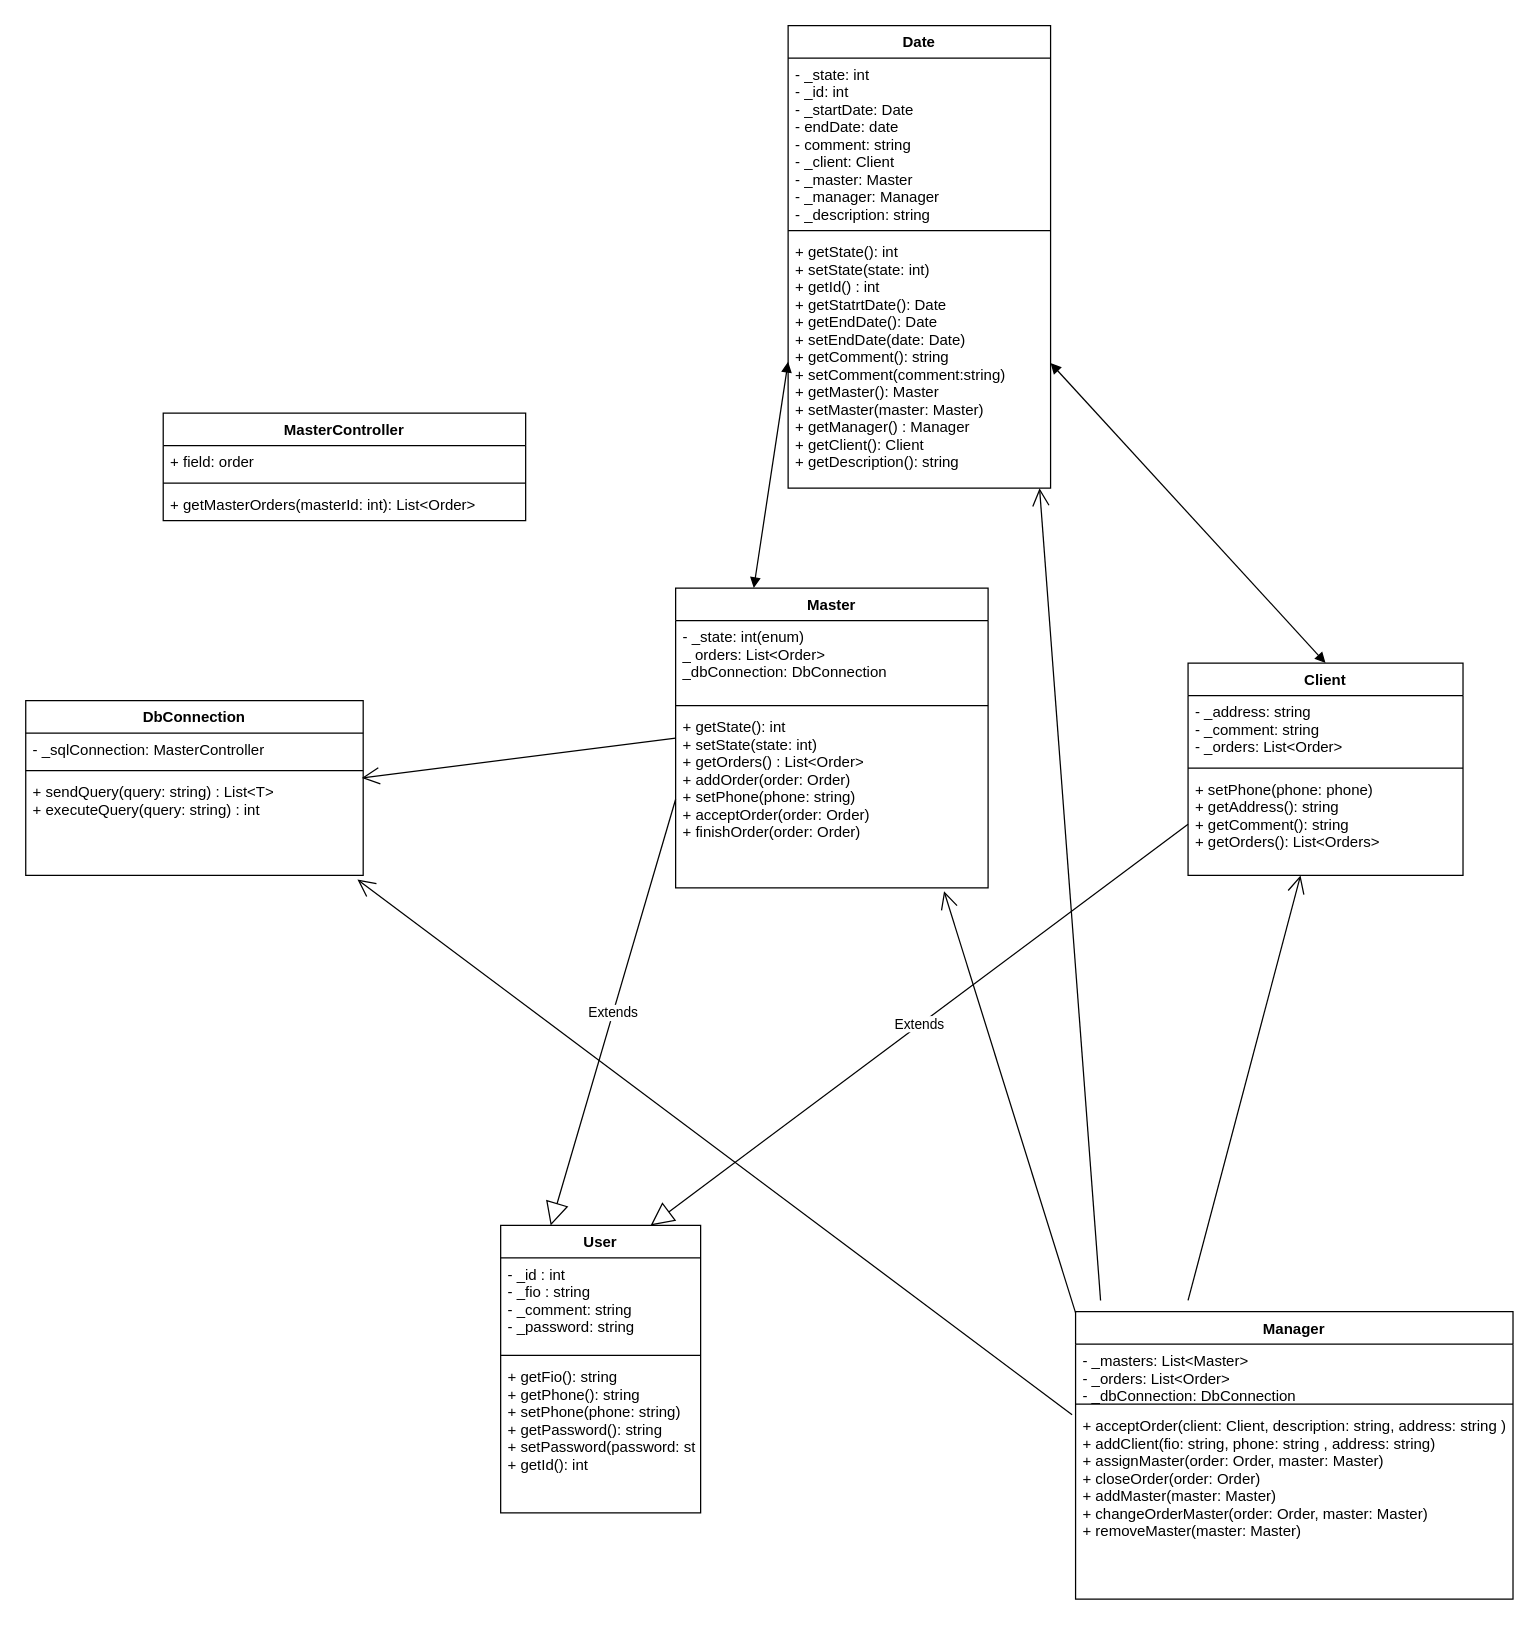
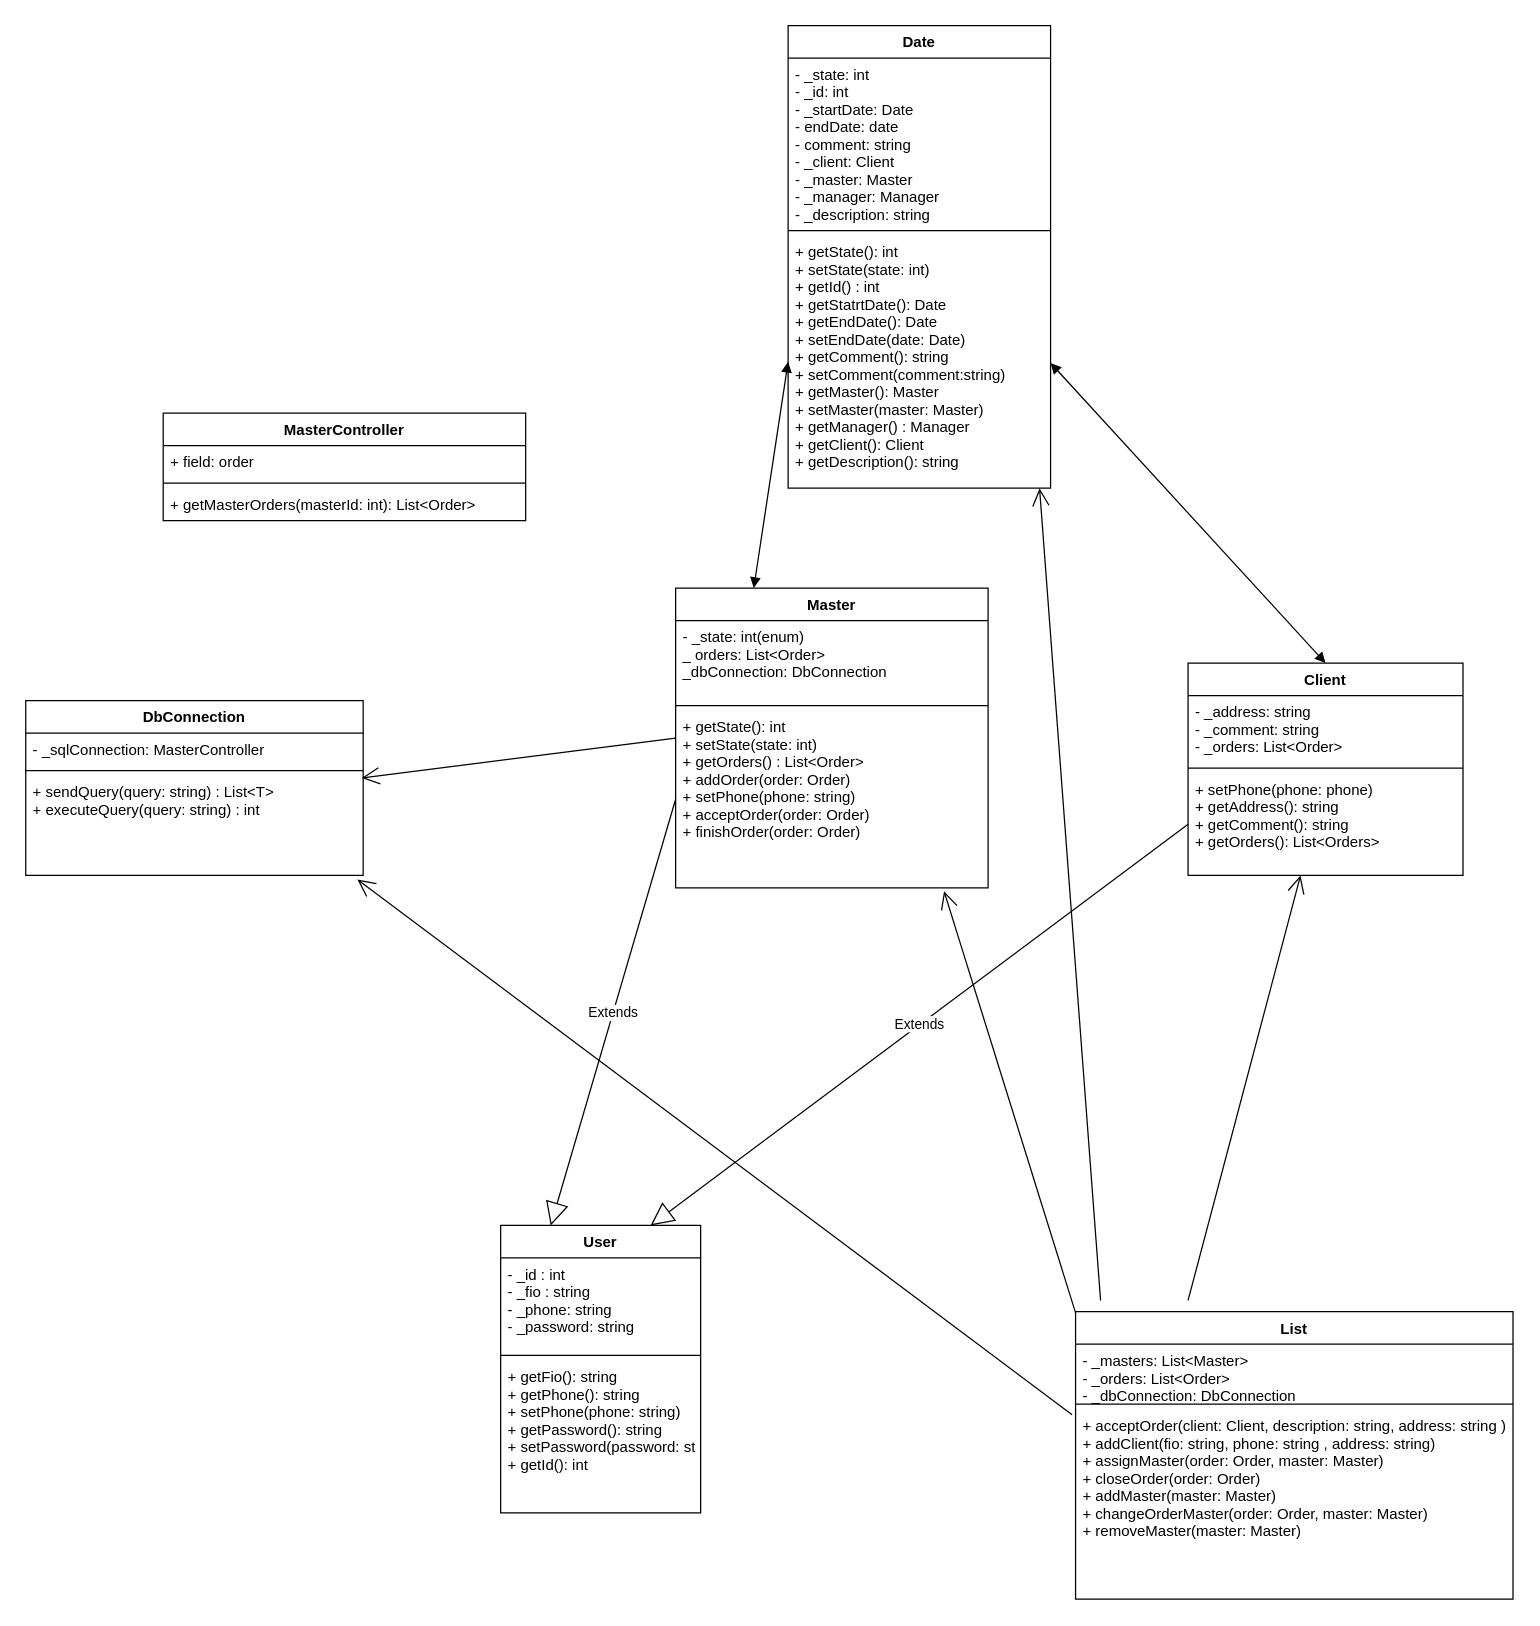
node "- _id : int - _fio : string - _comment: string - _password: string": label "- _id : int - _fio : string - _comment: string - _password: string" -> "- _id : int - _fio : string - _phone: string - _password: string"
node "Manager": label "Manager" -> "List"
